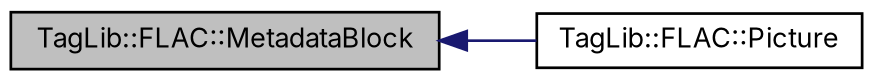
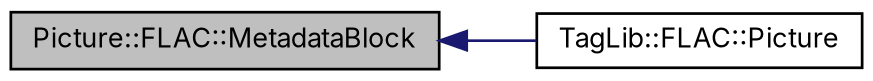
node "TagLib::FLAC::MetadataBlock": label "TagLib::FLAC::MetadataBlock" -> "Picture::FLAC::MetadataBlock"
